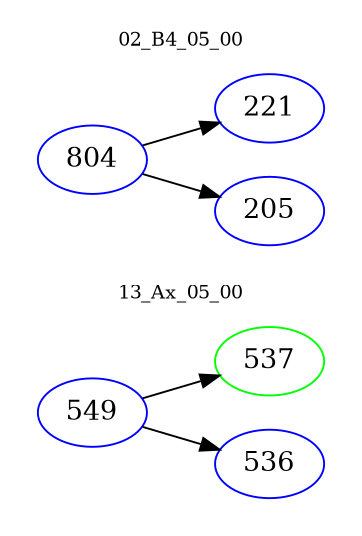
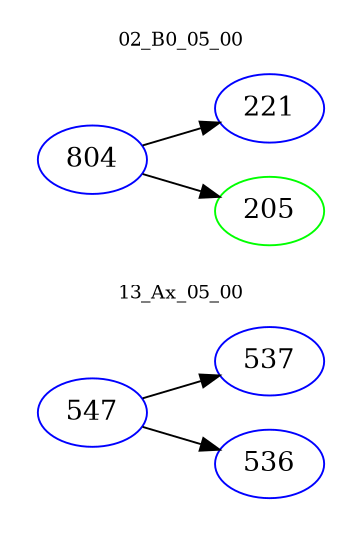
cluster "02_B4_05_00": label "02_B4_05_00" -> "02_B0_05_00"
node "205": color blue -> green
node "537": color green -> blue
node "549": label "549" -> "547"
